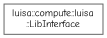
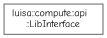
node "luisa::compute::luisa ::LibInterface": label "luisa::compute::luisa ::LibInterface" -> "luisa::compute::api ::LibInterface"
